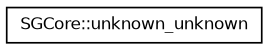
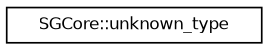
node "SGCore::unknown_unknown": label "SGCore::unknown_unknown" -> "SGCore::unknown_type"
